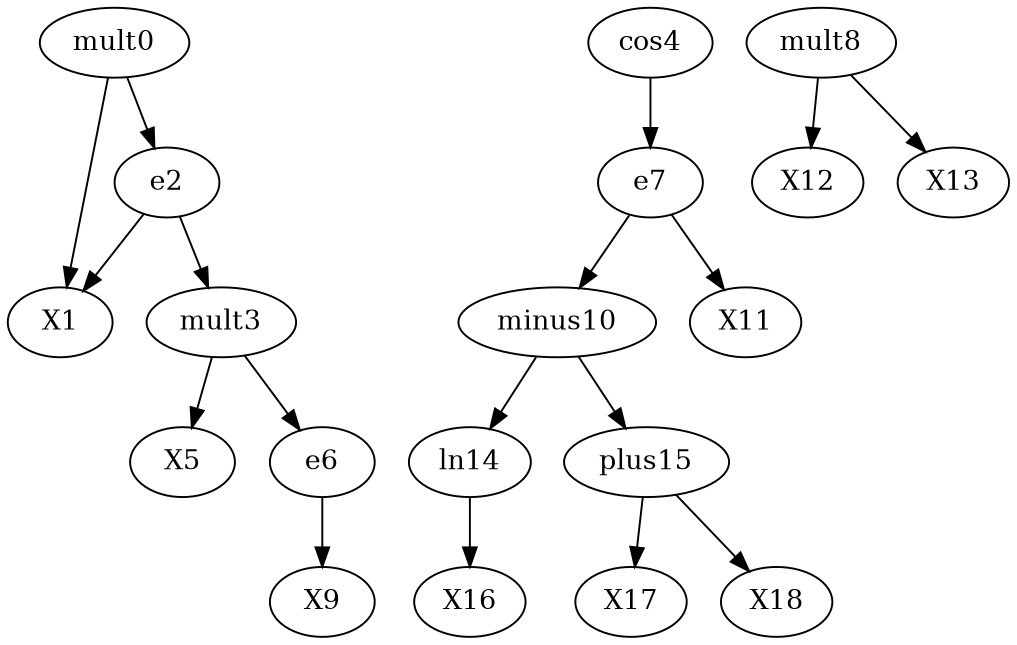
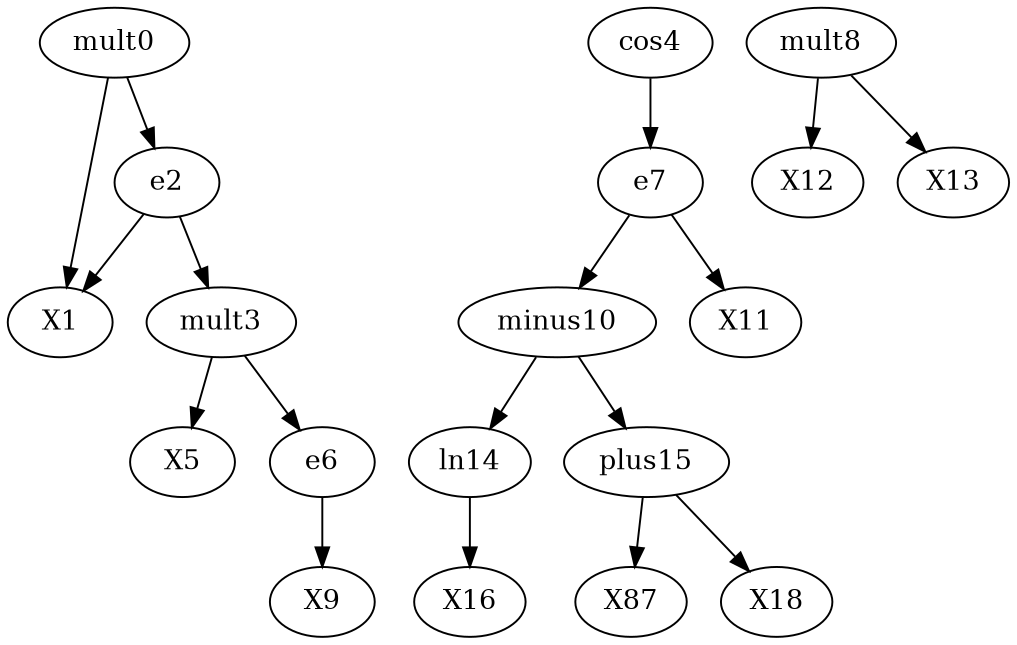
node "X17": label "X17" -> "X87"
